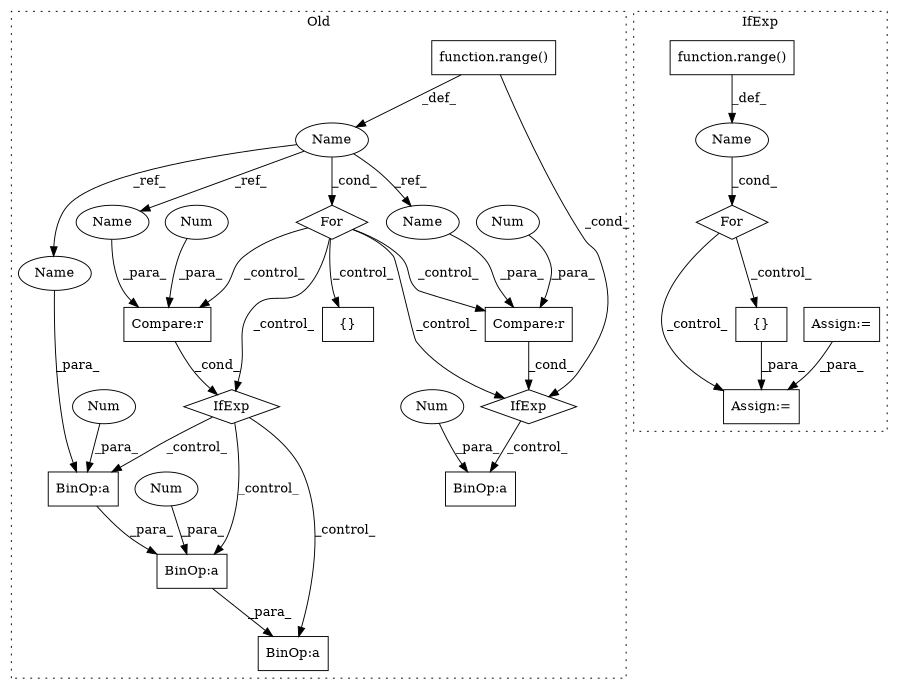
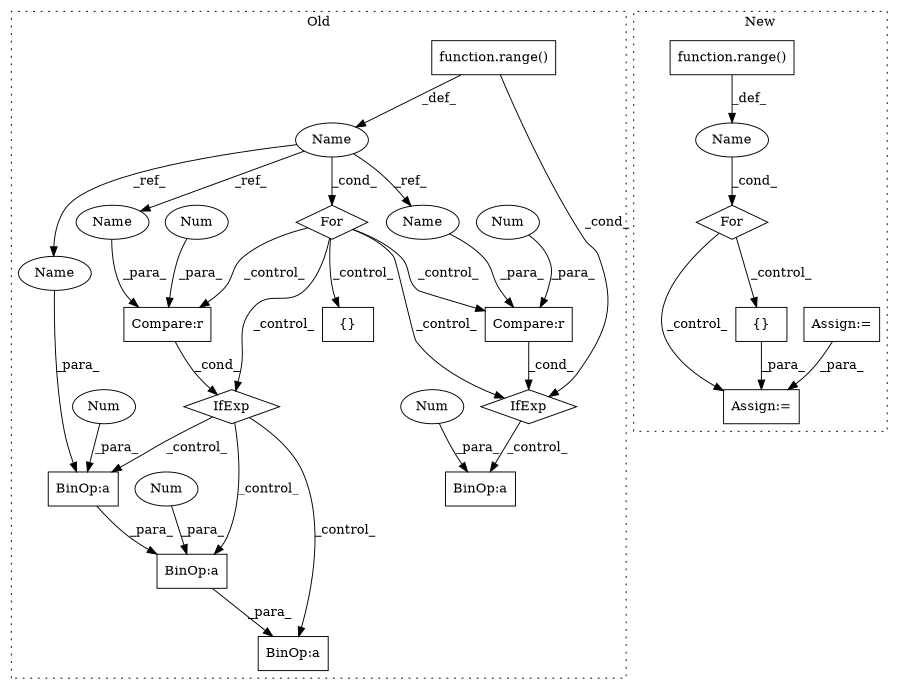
cluster "IfExp": label "IfExp" -> "New"
